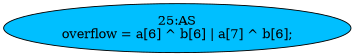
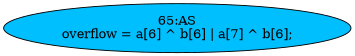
node "25:AS overflow = a[6] ^ b[6] | a[7] ^ b[6];": label "25:AS overflow = a[6] ^ b[6] | a[7] ^ b[6];" -> "65:AS overflow = a[6] ^ b[6] | a[7] ^ b[6];"
